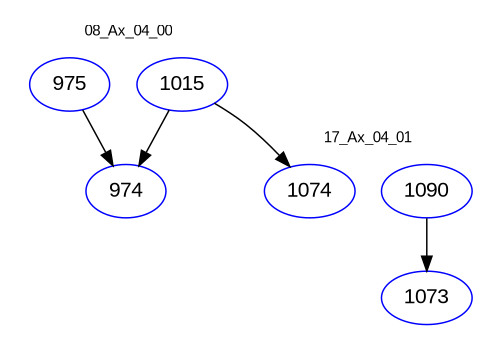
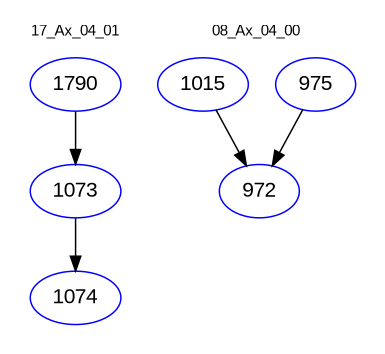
edge "1015" -> "1074": now "1073" -> "1074"
node "974": label "974" -> "972"
node "1090": label "1090" -> "1790"
